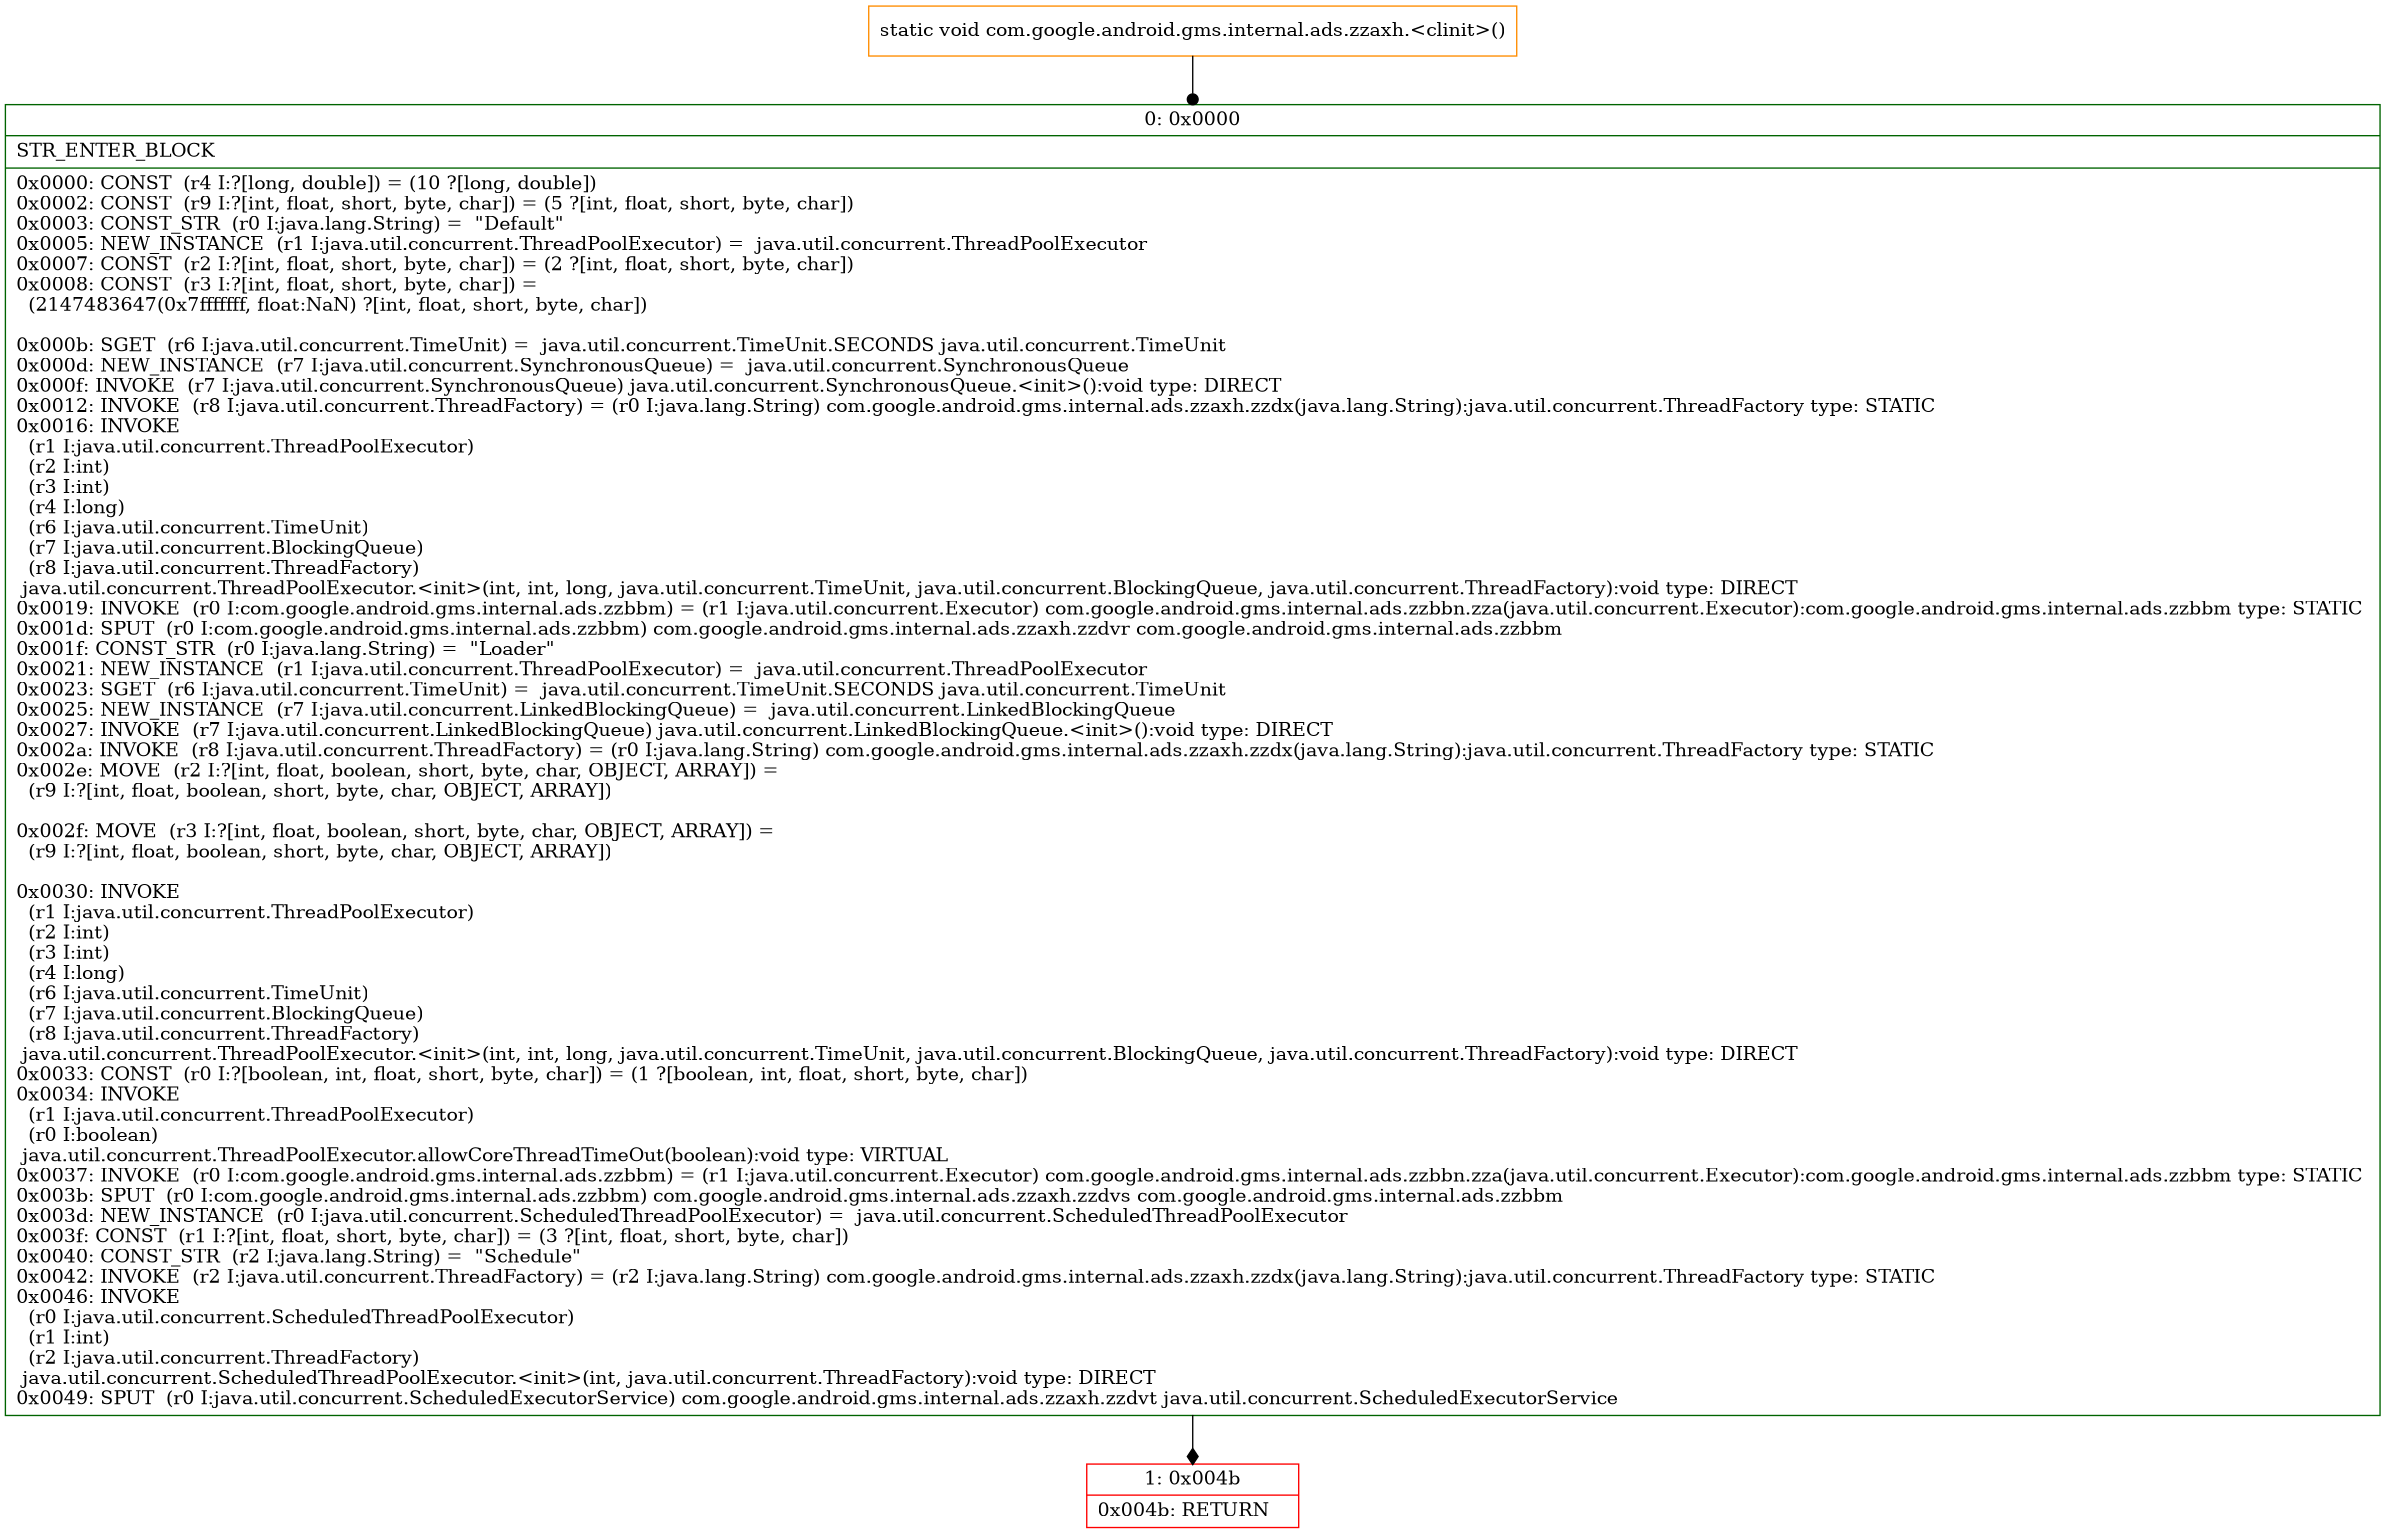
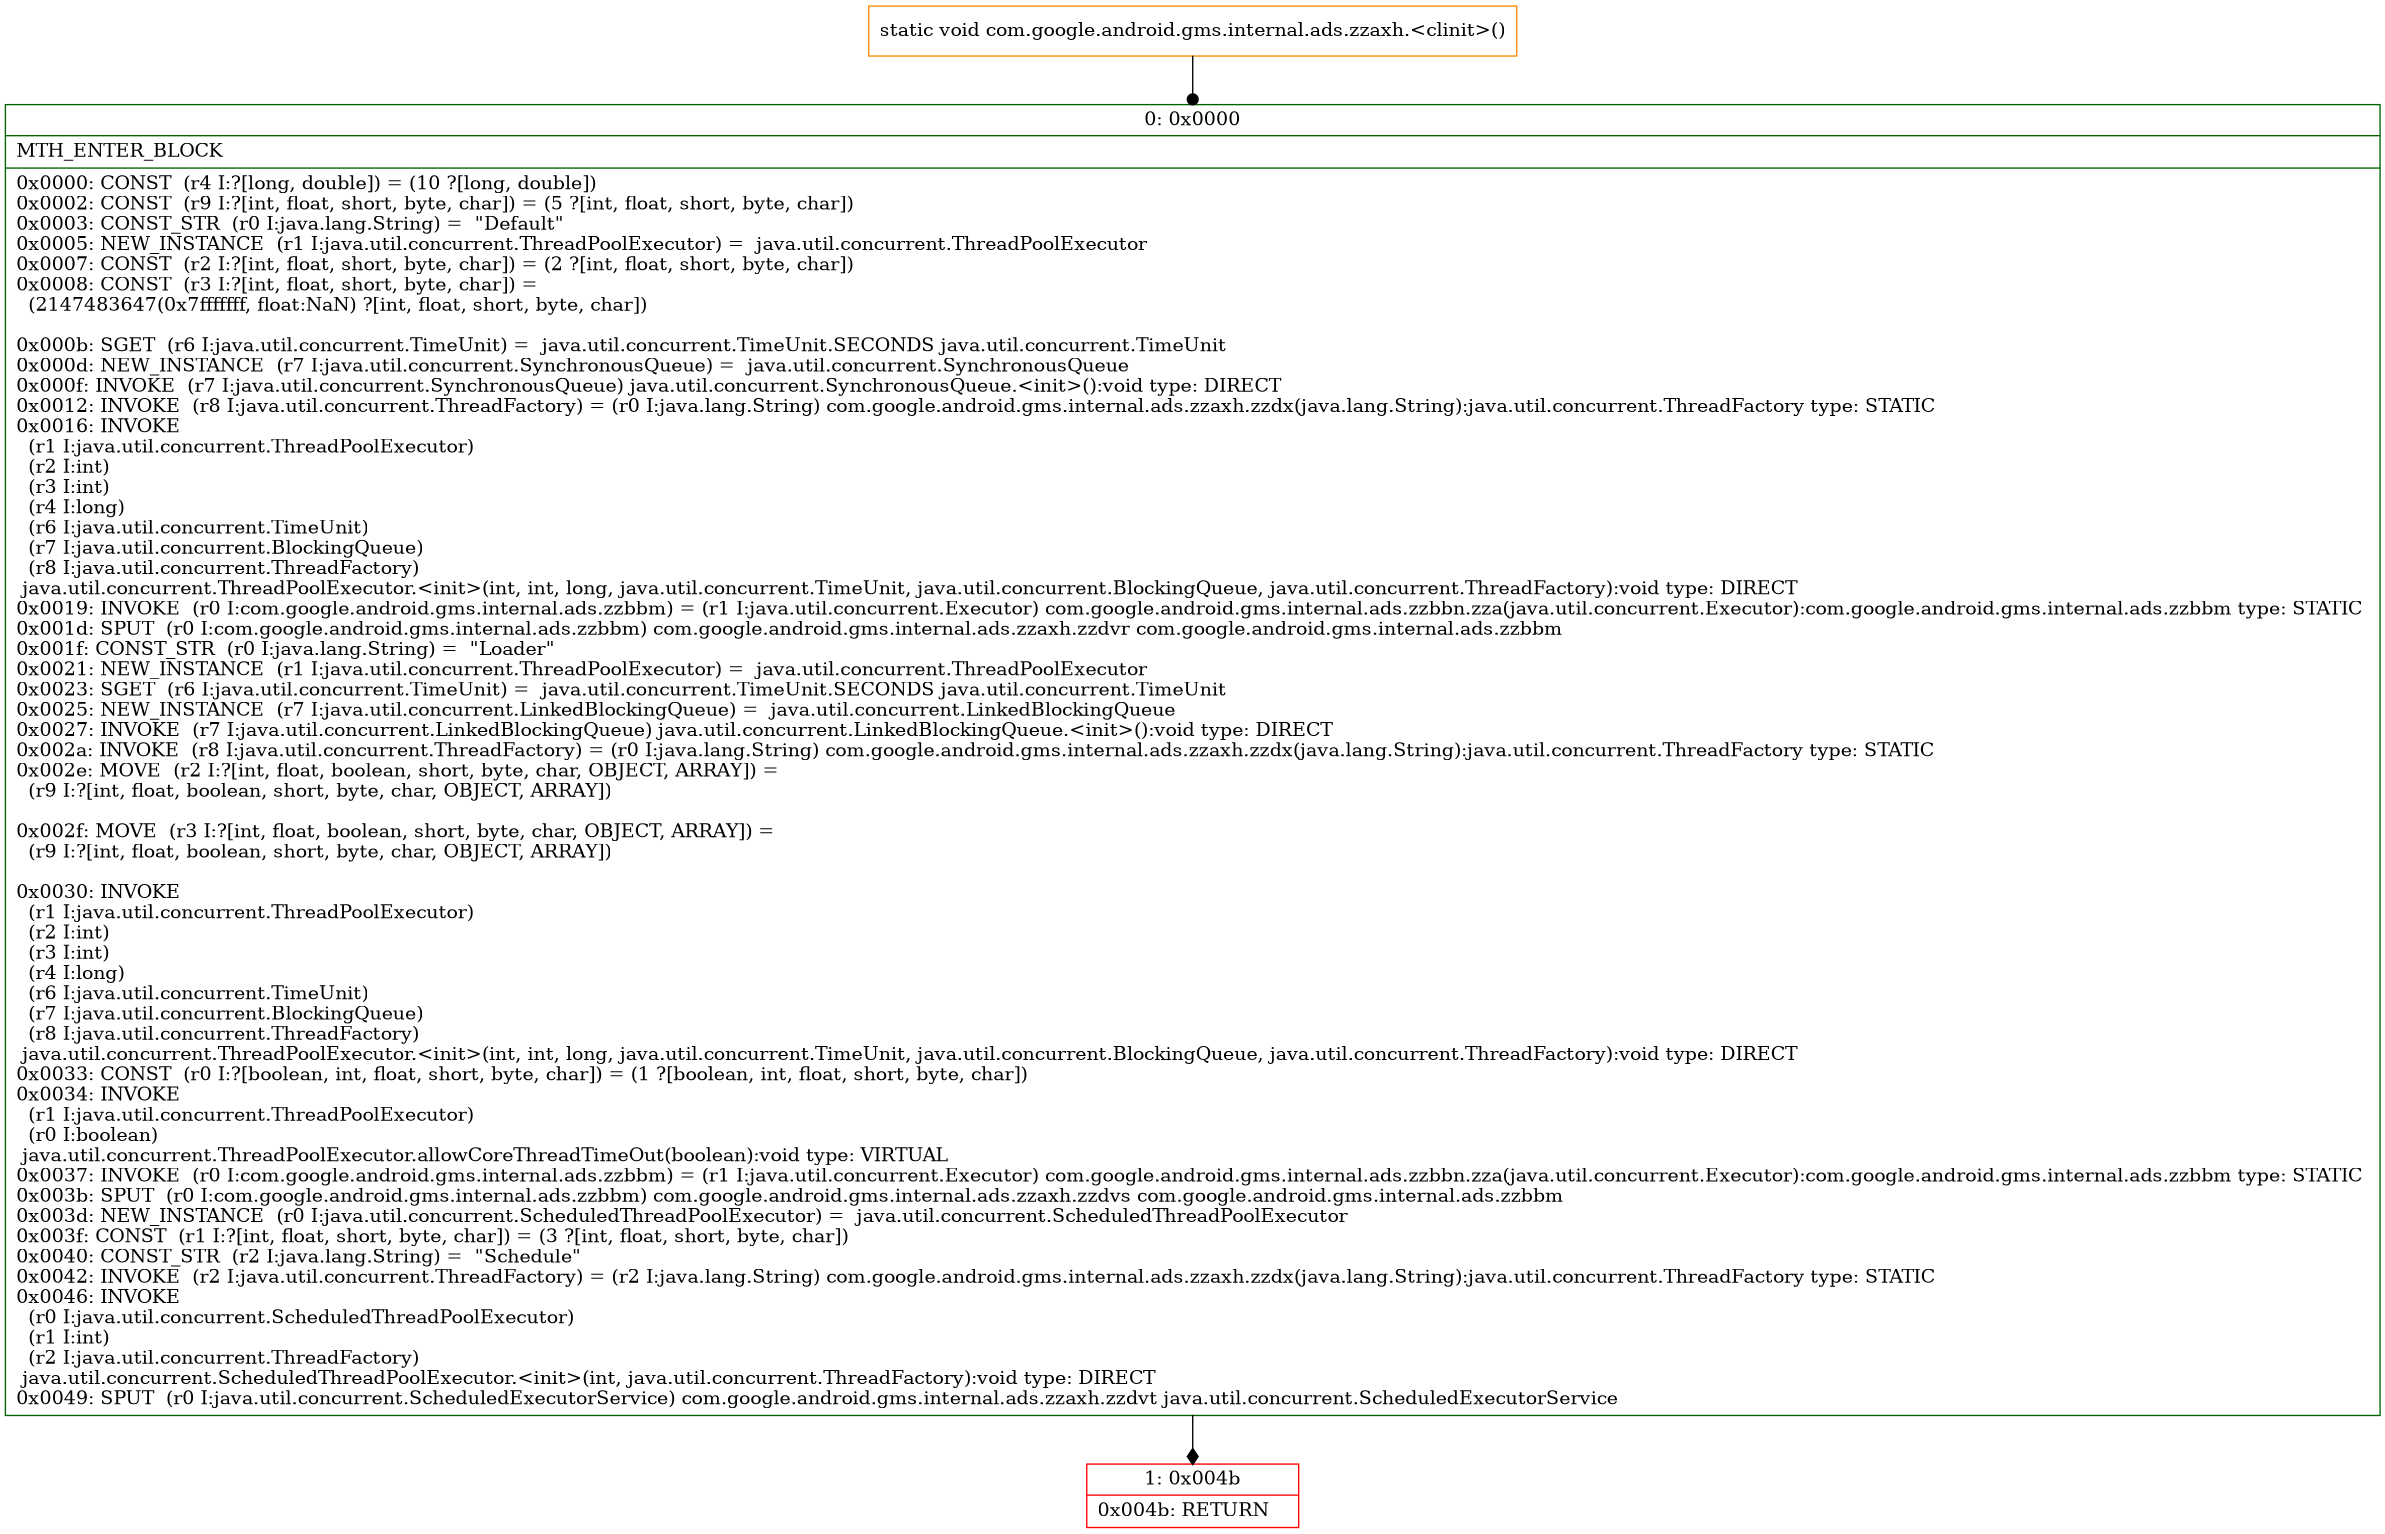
node "0: 0x0000": text "STR_ENTER_BLOCK" -> "MTH_ENTER_BLOCK"
